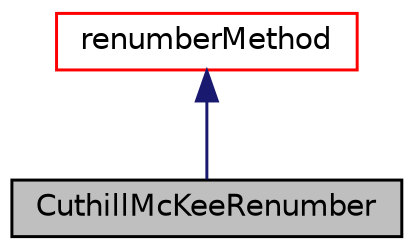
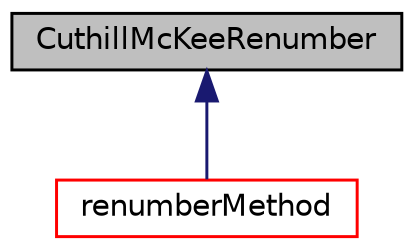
edge "CuthillMcKeeRenumber" -> "renumberMethod": reversed
